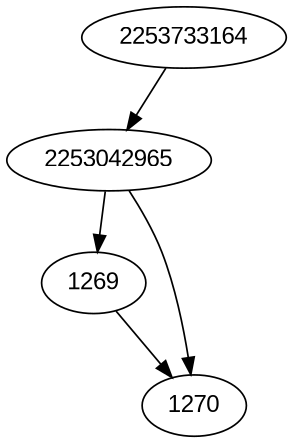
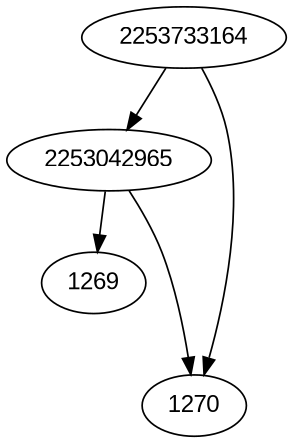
edge "1269" -> "1270": now "2253733164" -> "1270"
